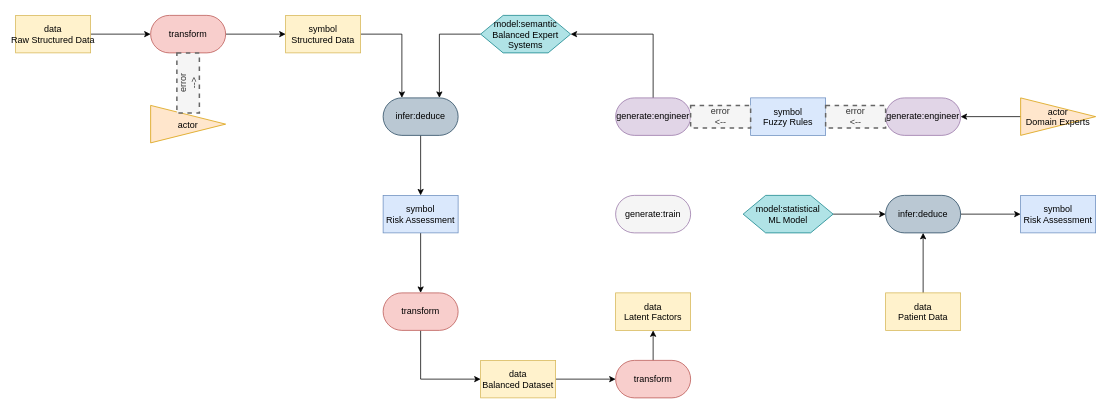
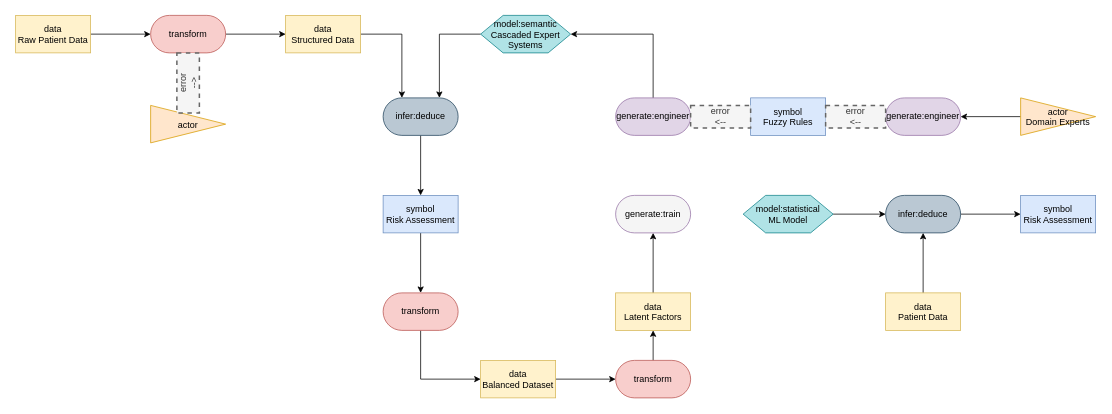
node "model:semantic Balanced Expert Systems": label "model:semantic Balanced Expert Systems" -> "model:semantic Cascaded Expert Systems"
node "data Raw Structured Data": label "data Raw Structured Data" -> "data Raw Patient Data"
node "symbol Structured Data": label "symbol Structured Data" -> "data Structured Data"
edge "data Latent Factors" -> "generate:train": added
